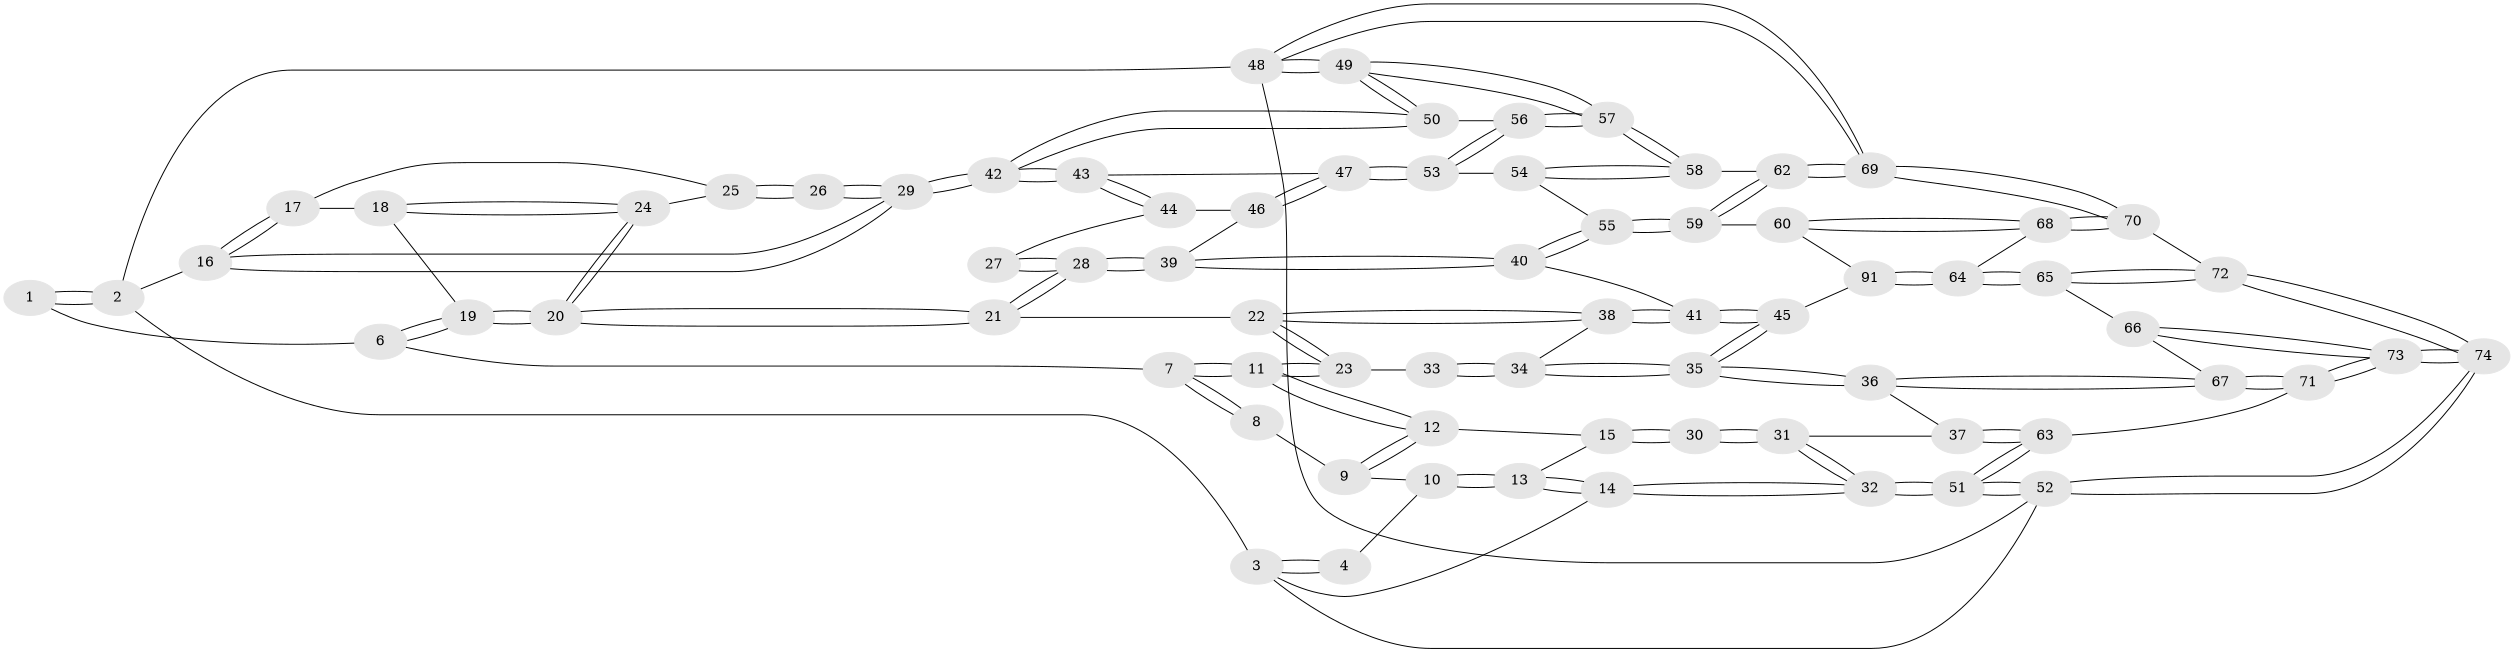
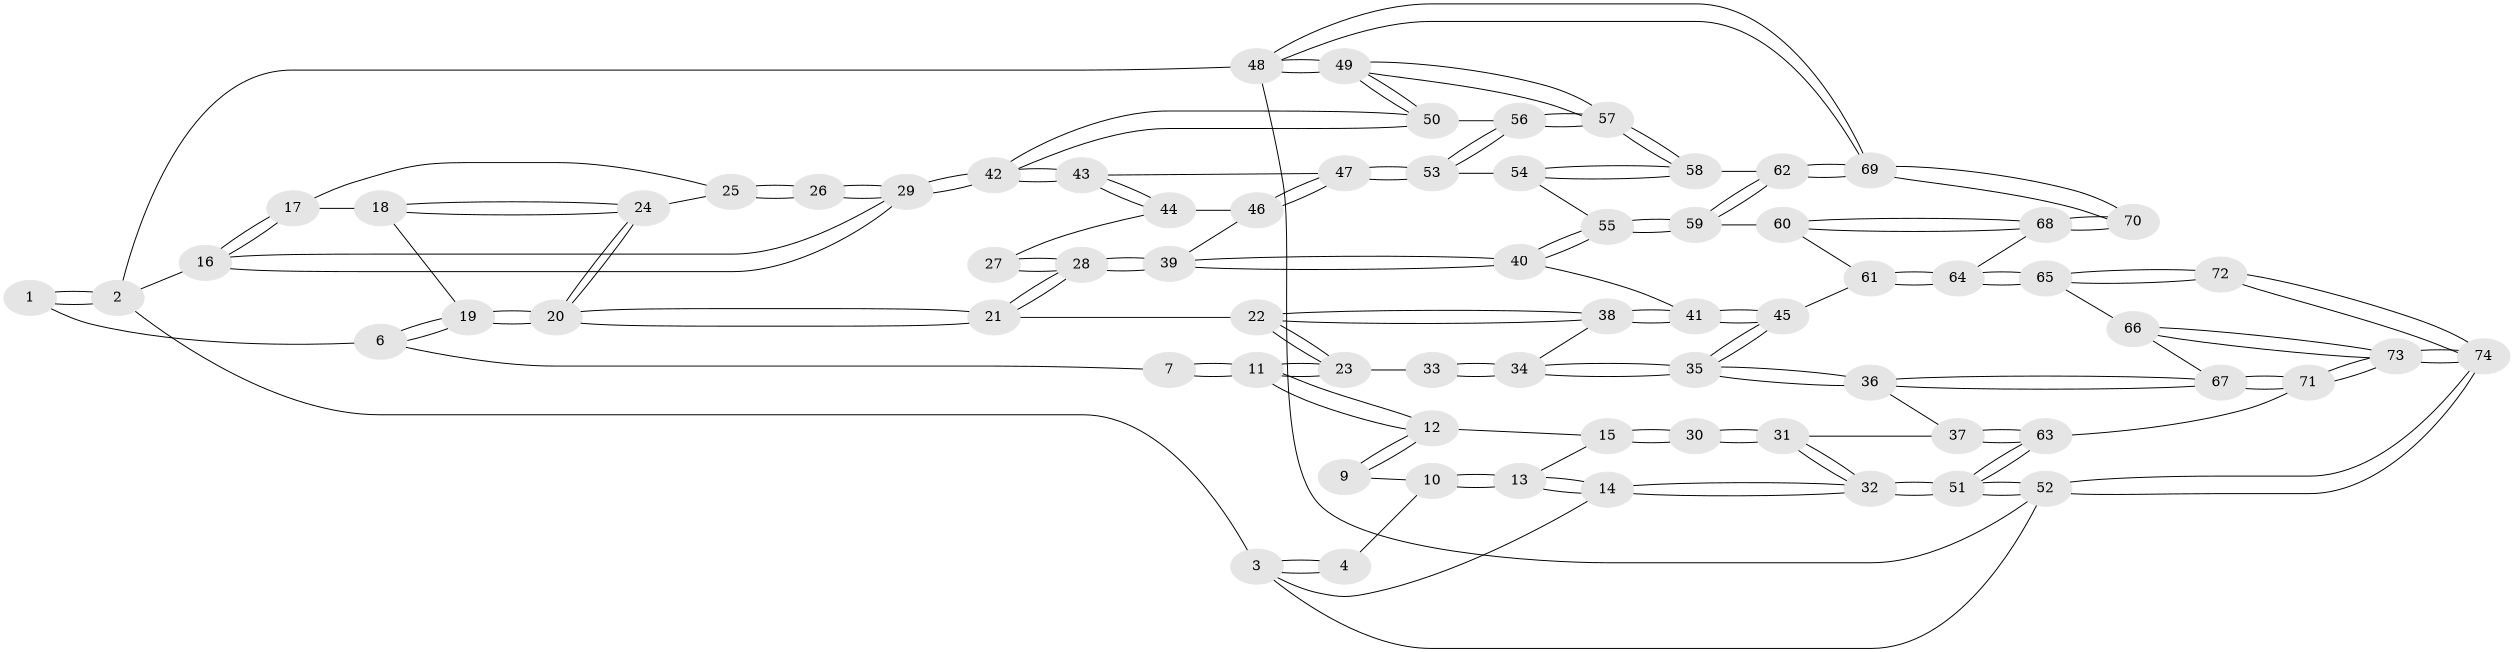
edge "70" -- "72": removed
node "91": label "91" -> "61"
node "8": removed
